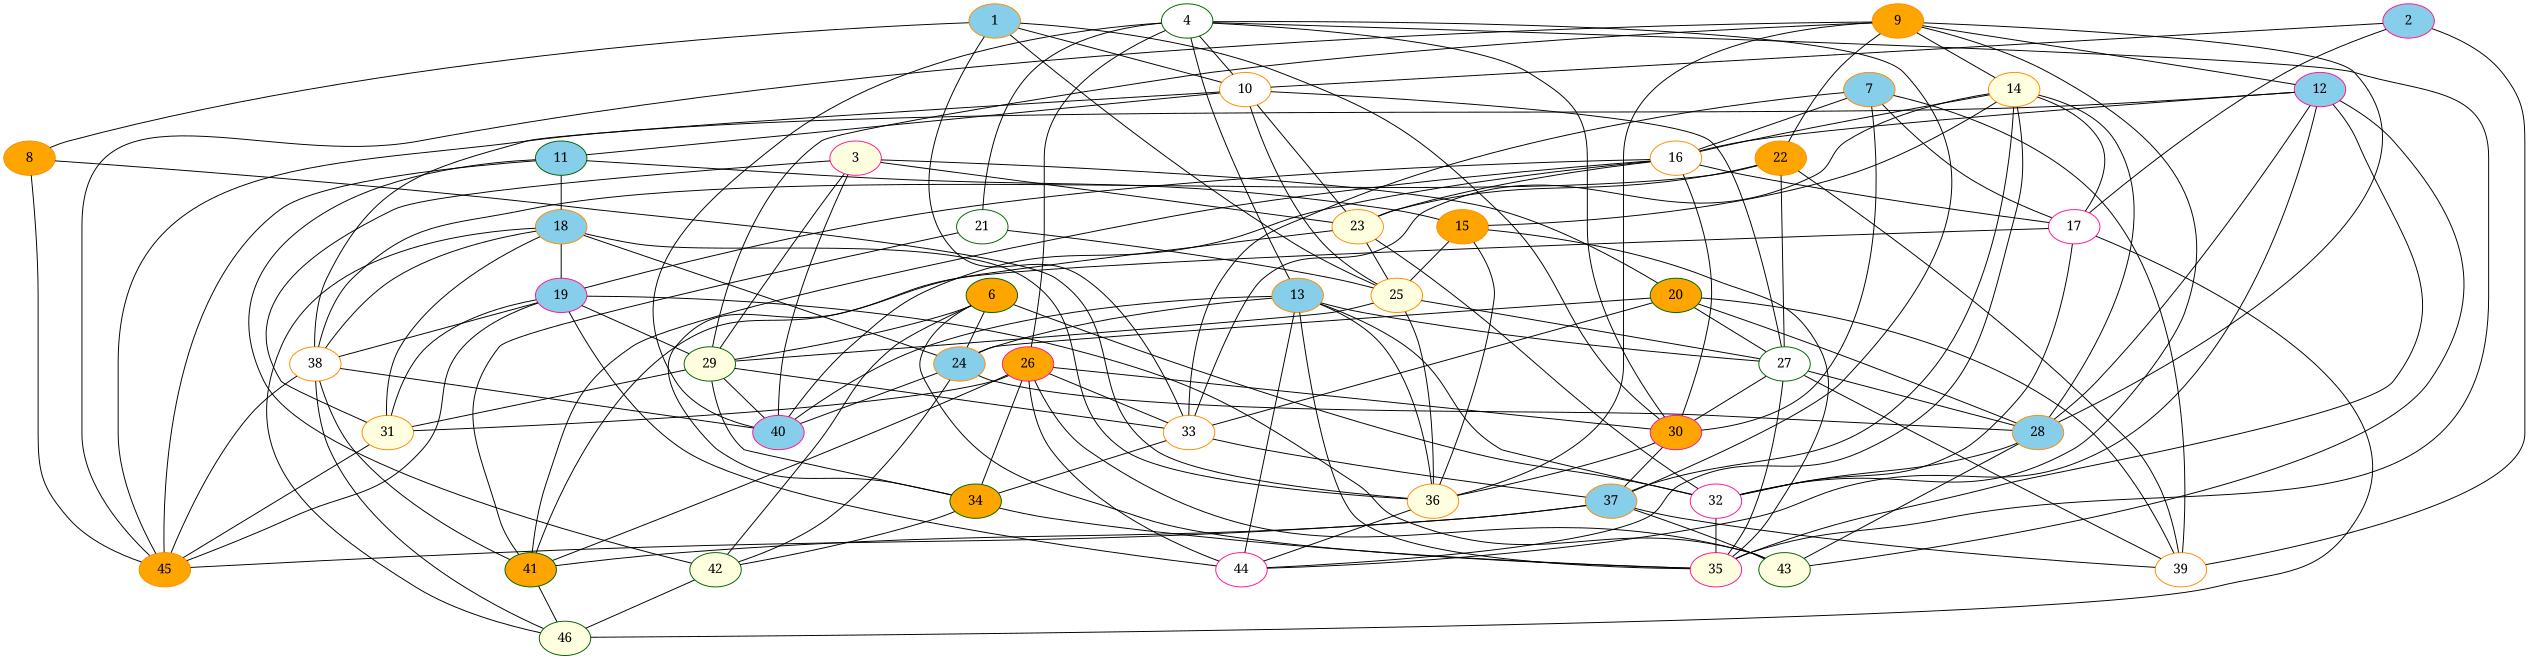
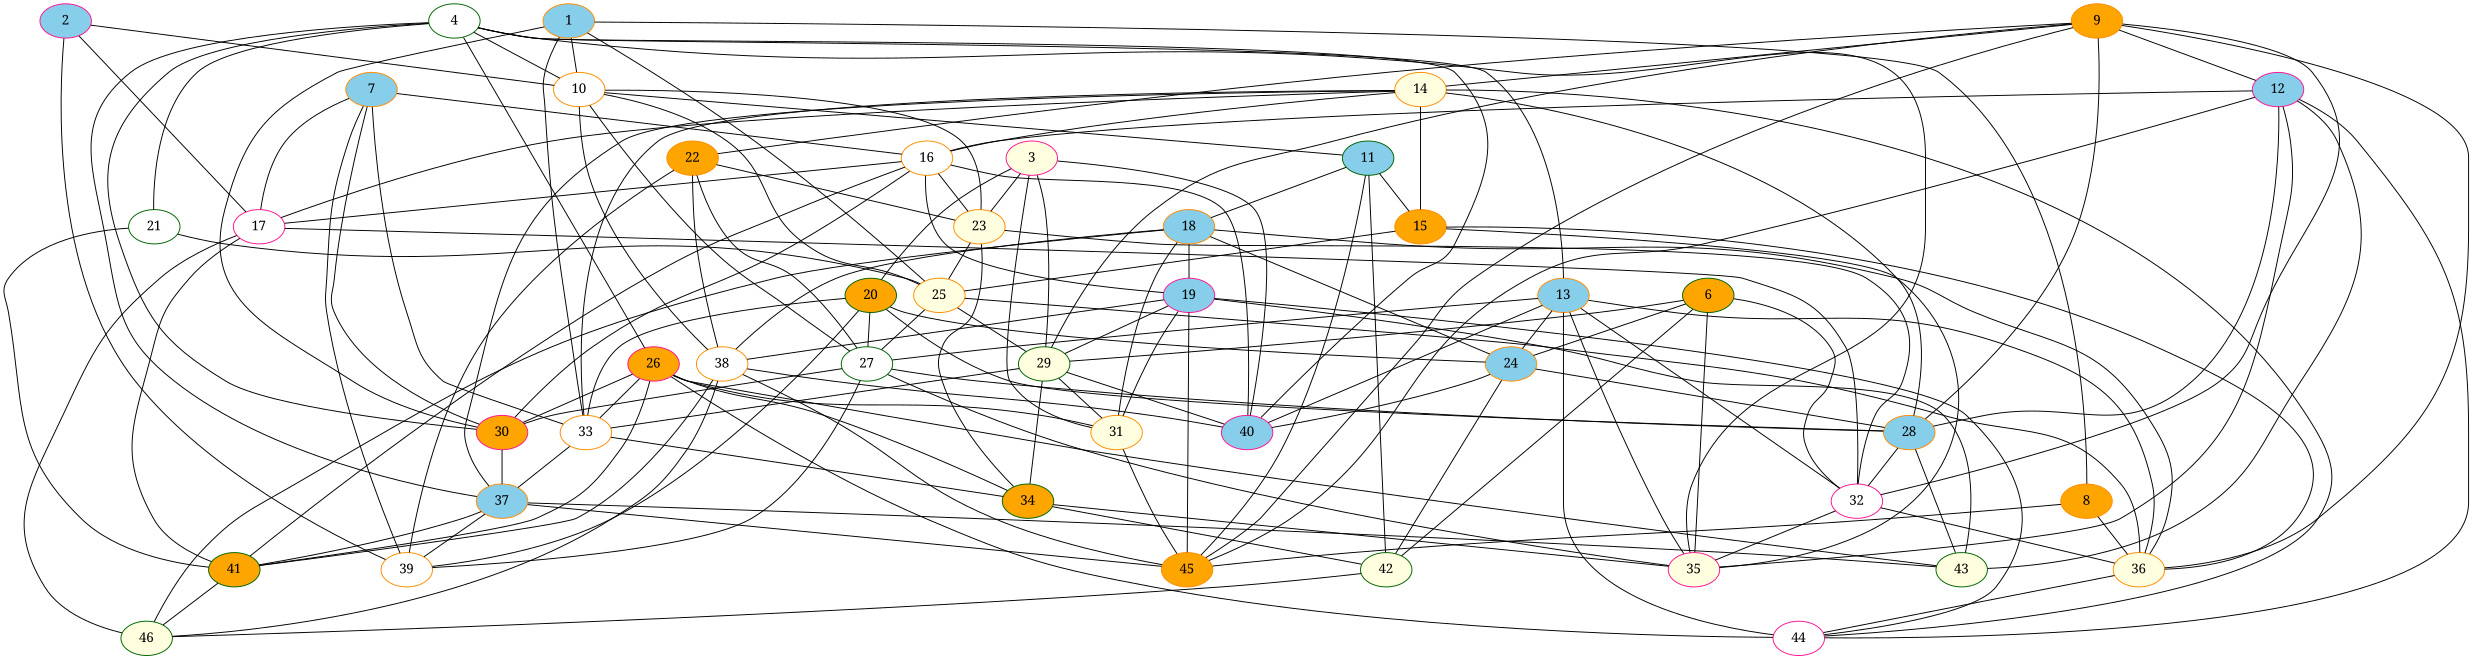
edge "30" -- "36": now "32" -- "36"
